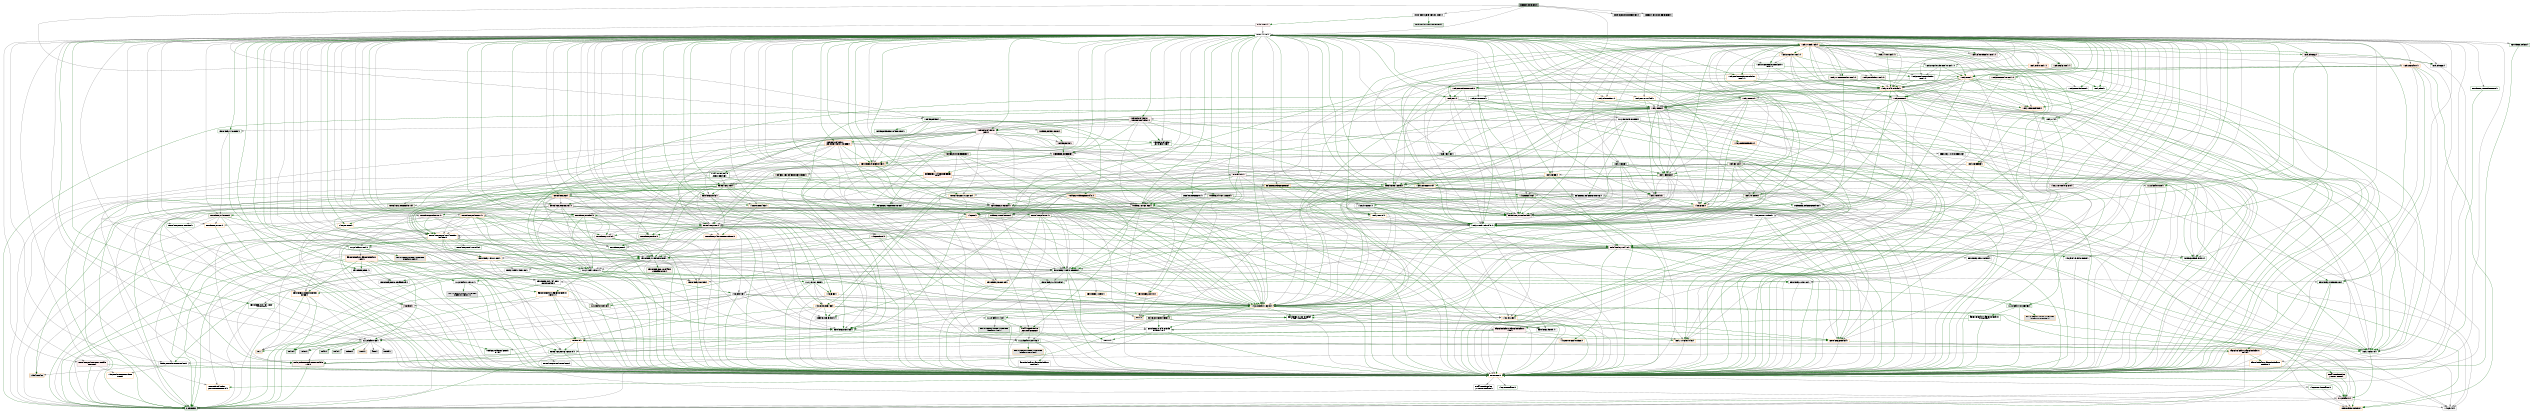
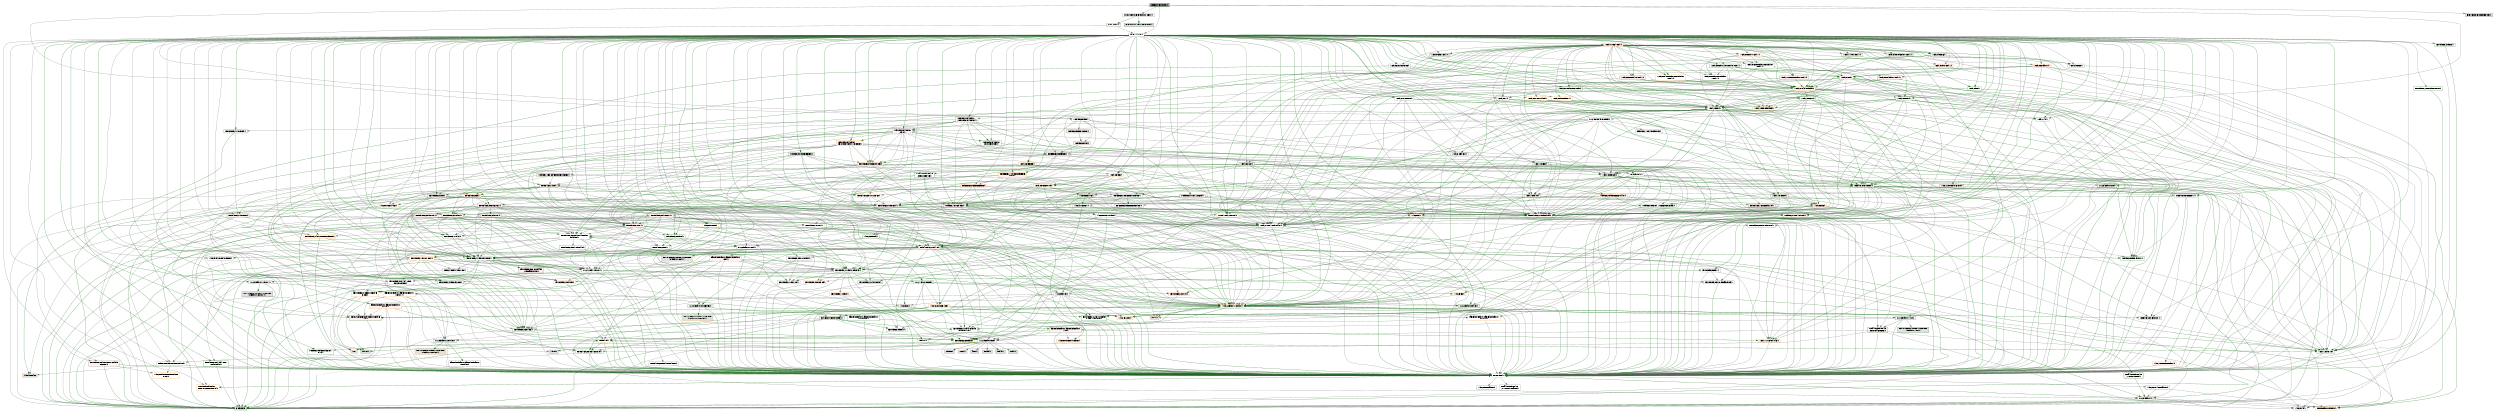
node "DataDrivenCVars.generated.h": removed
node "UObject/ObjectCompileContext.h": removed
node "Delegates/IntegerSequence.h": label "Delegates/IntegerSequence.h" -> "UObjectHierarchy/IntegerSequence.h"
node "Math/Interval.h": label "Math/Interval.h" -> "UnrealMath/Interval.h"
edge "Containers/BitArray.h" -> "Templates/Invoke.h": added
edge "Templates/Sorting.h" -> "HAL/PlatformMath.h": added
edge "Templates/EnableIf.h" -> "GenericPlatform/GenericPlatform String.h": reversed
